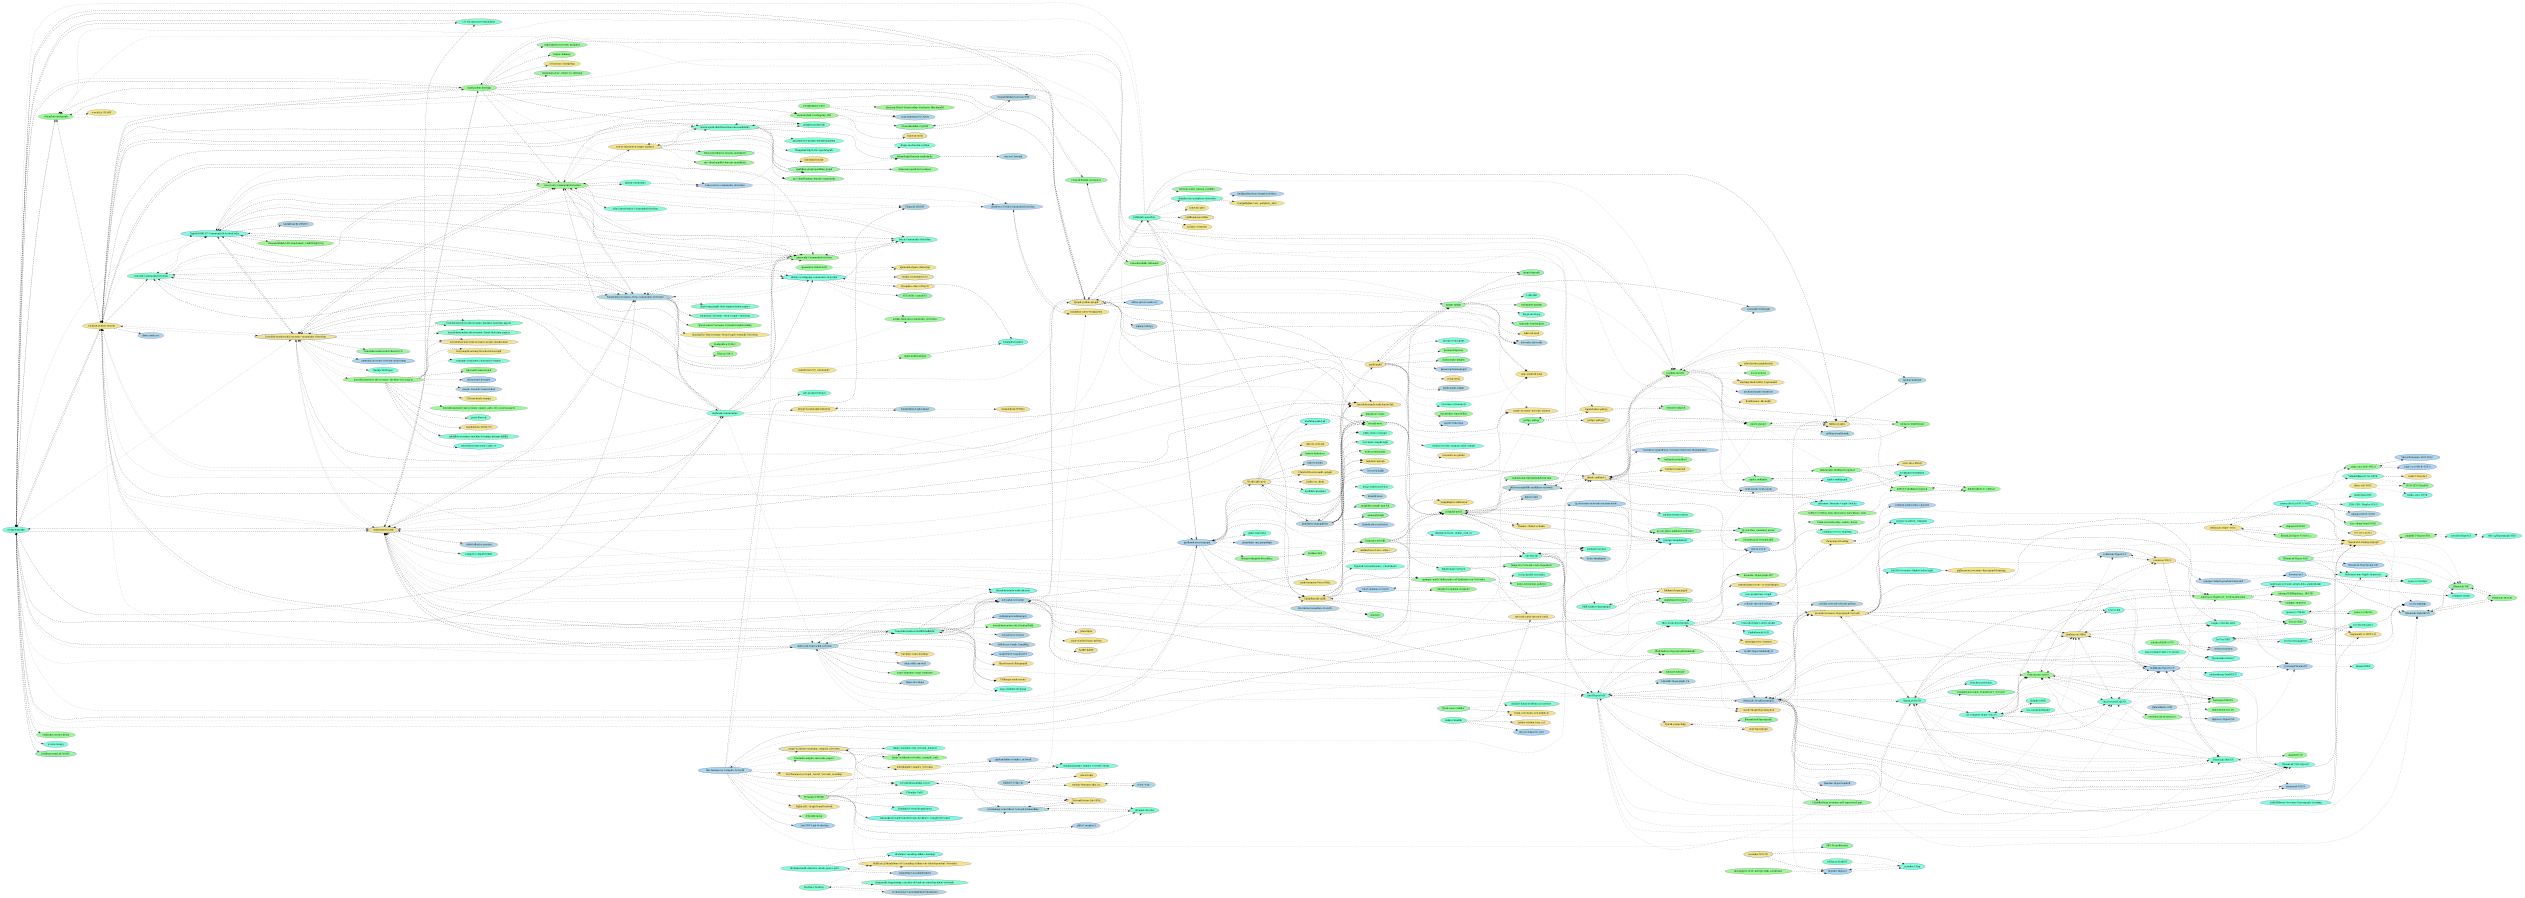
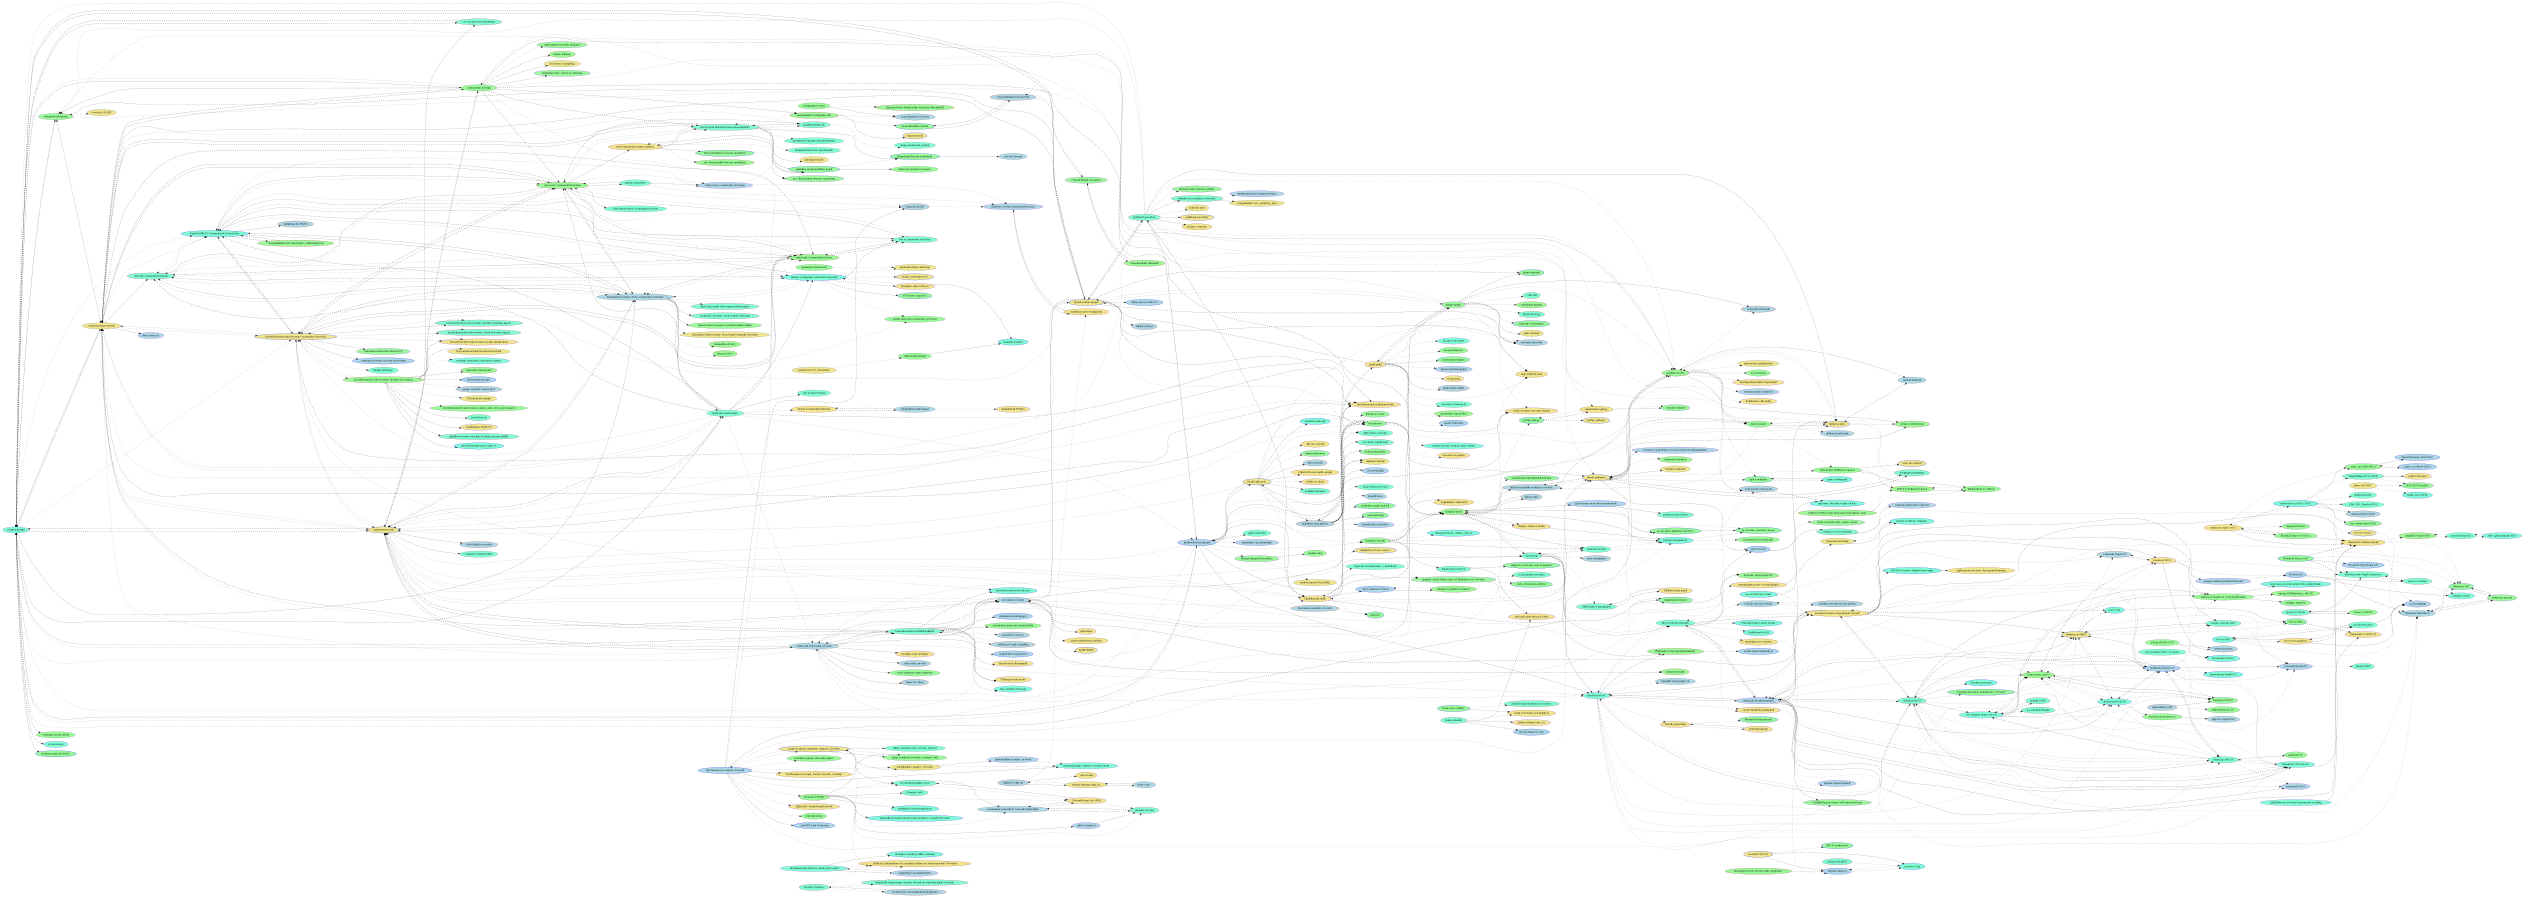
node "lwCVer/DecoupleNet": fillcolor aquamarine -> khaki
